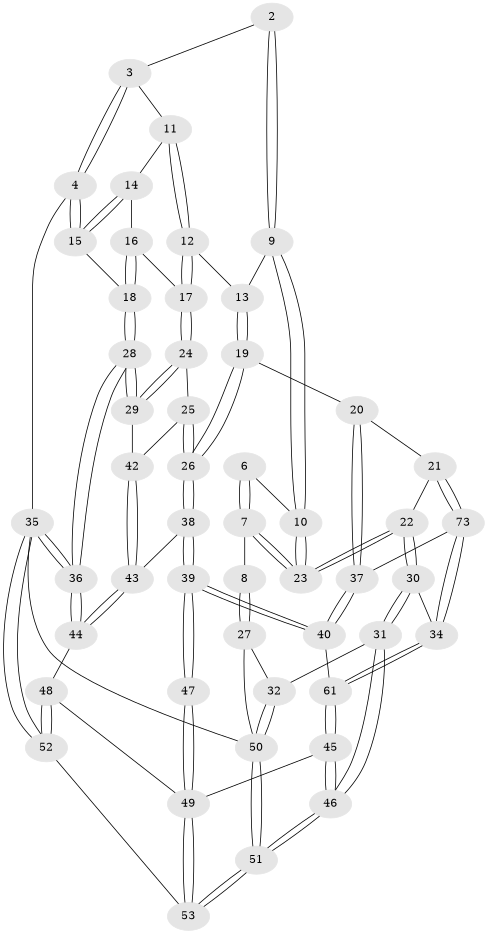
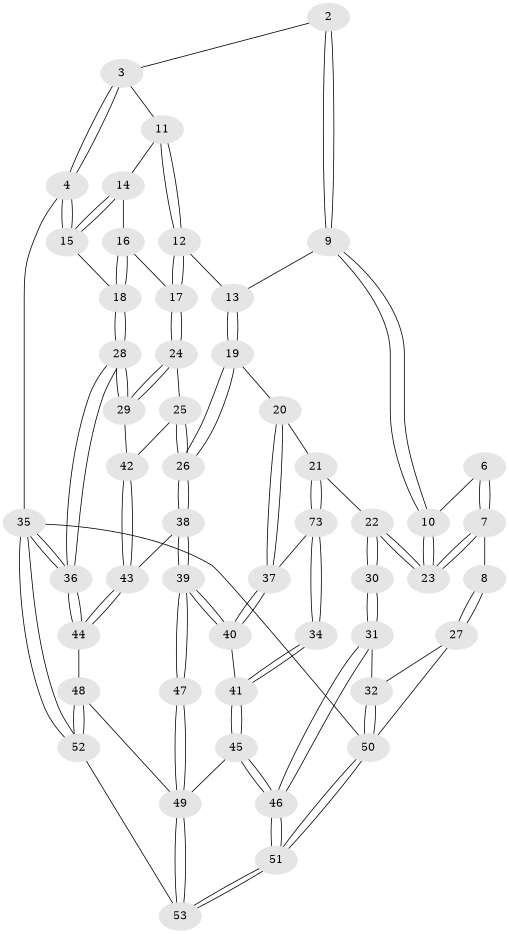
edge "30" -- "34": removed
node "61": label "61" -> "41"
